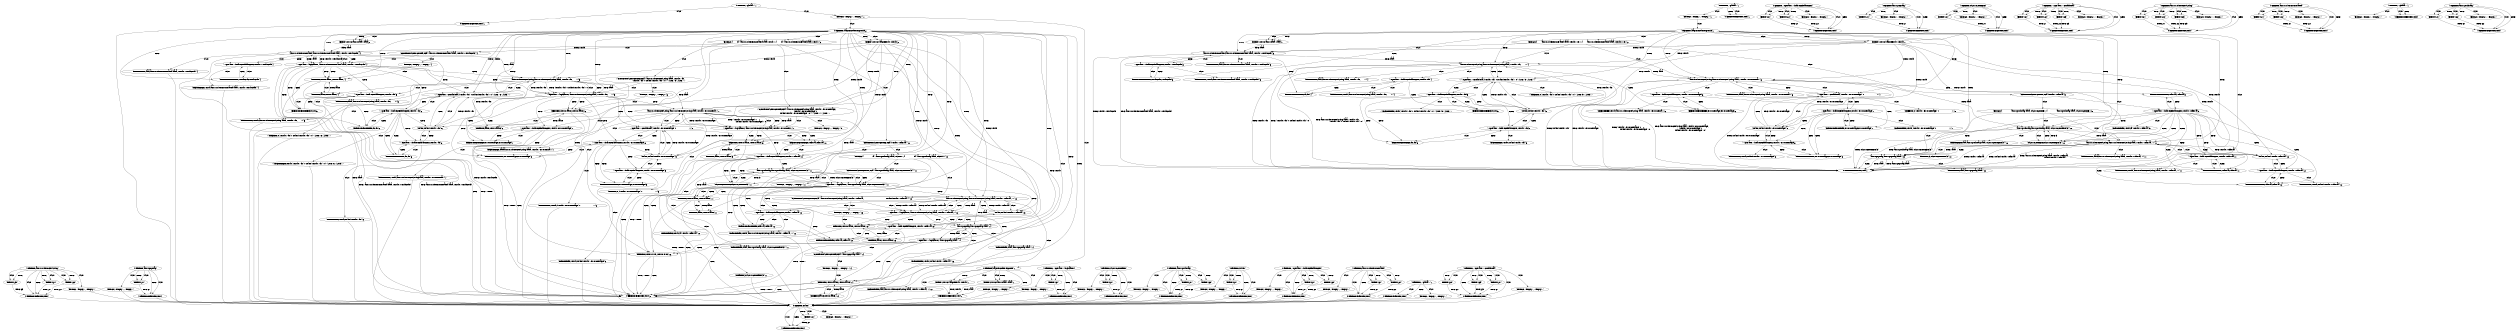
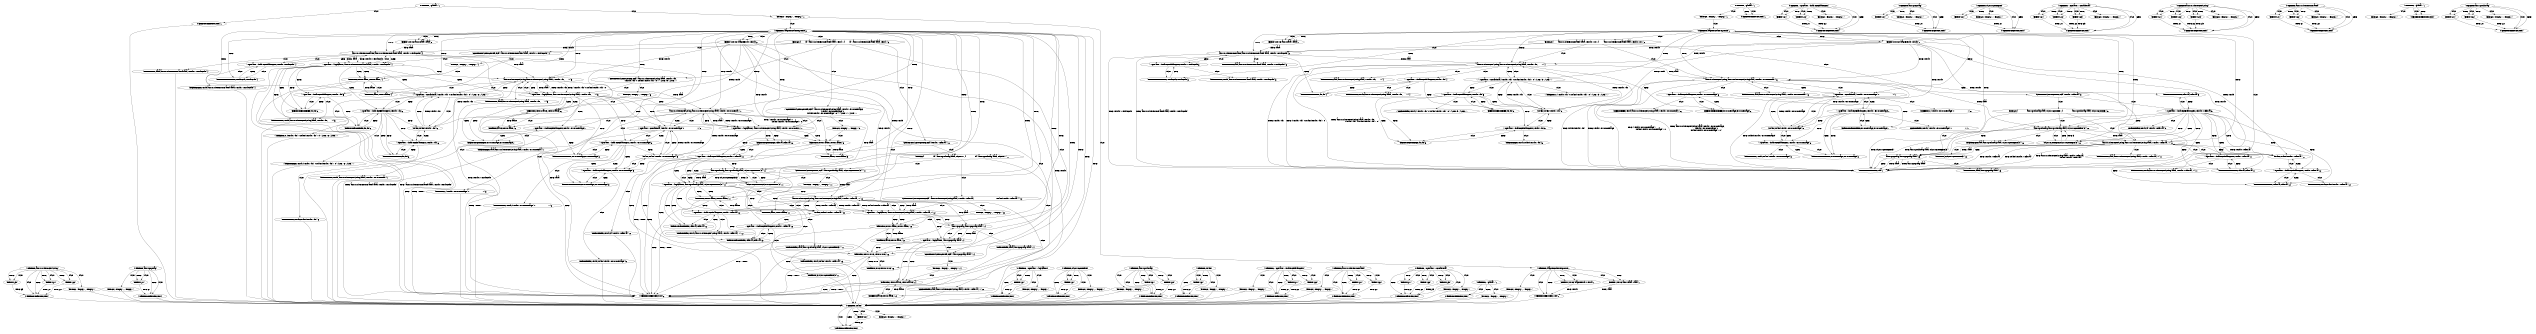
node "(LITERAL,true,return true;)": added
